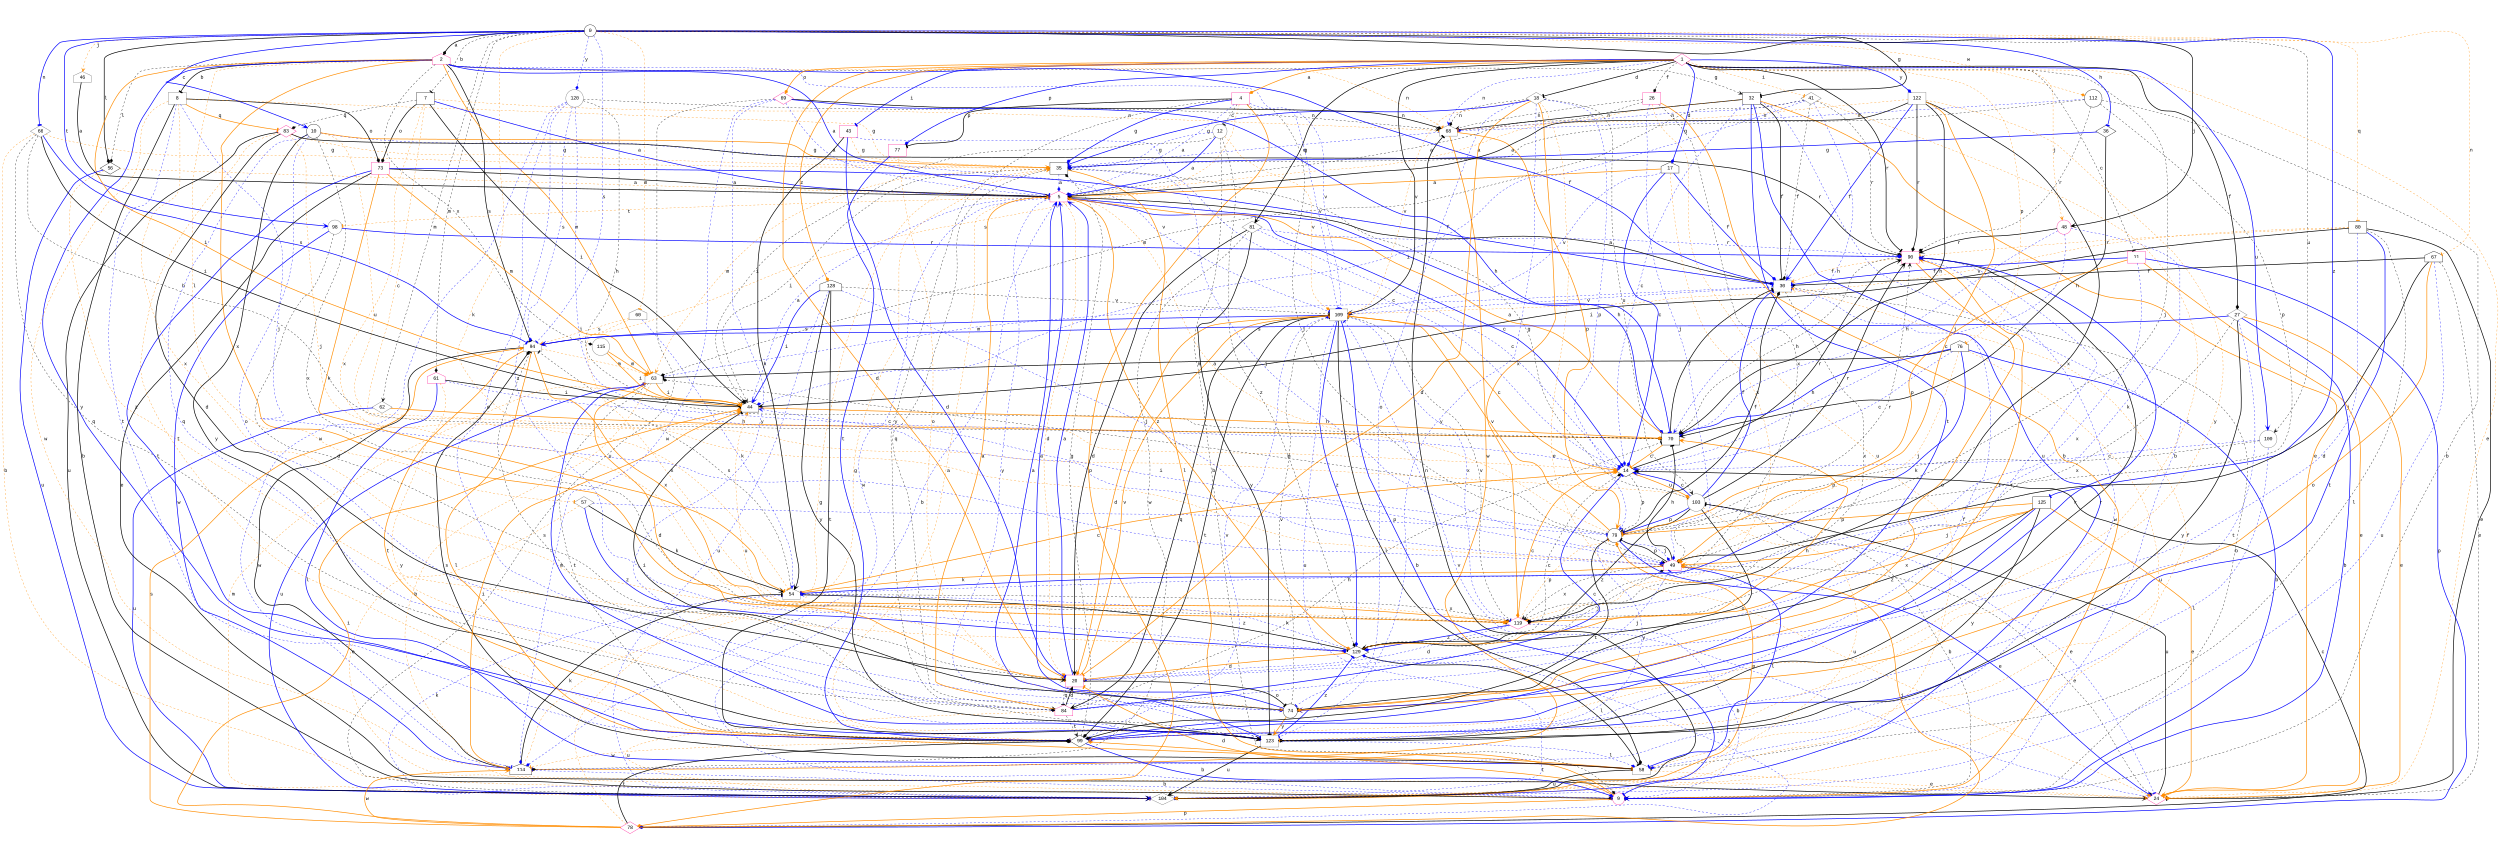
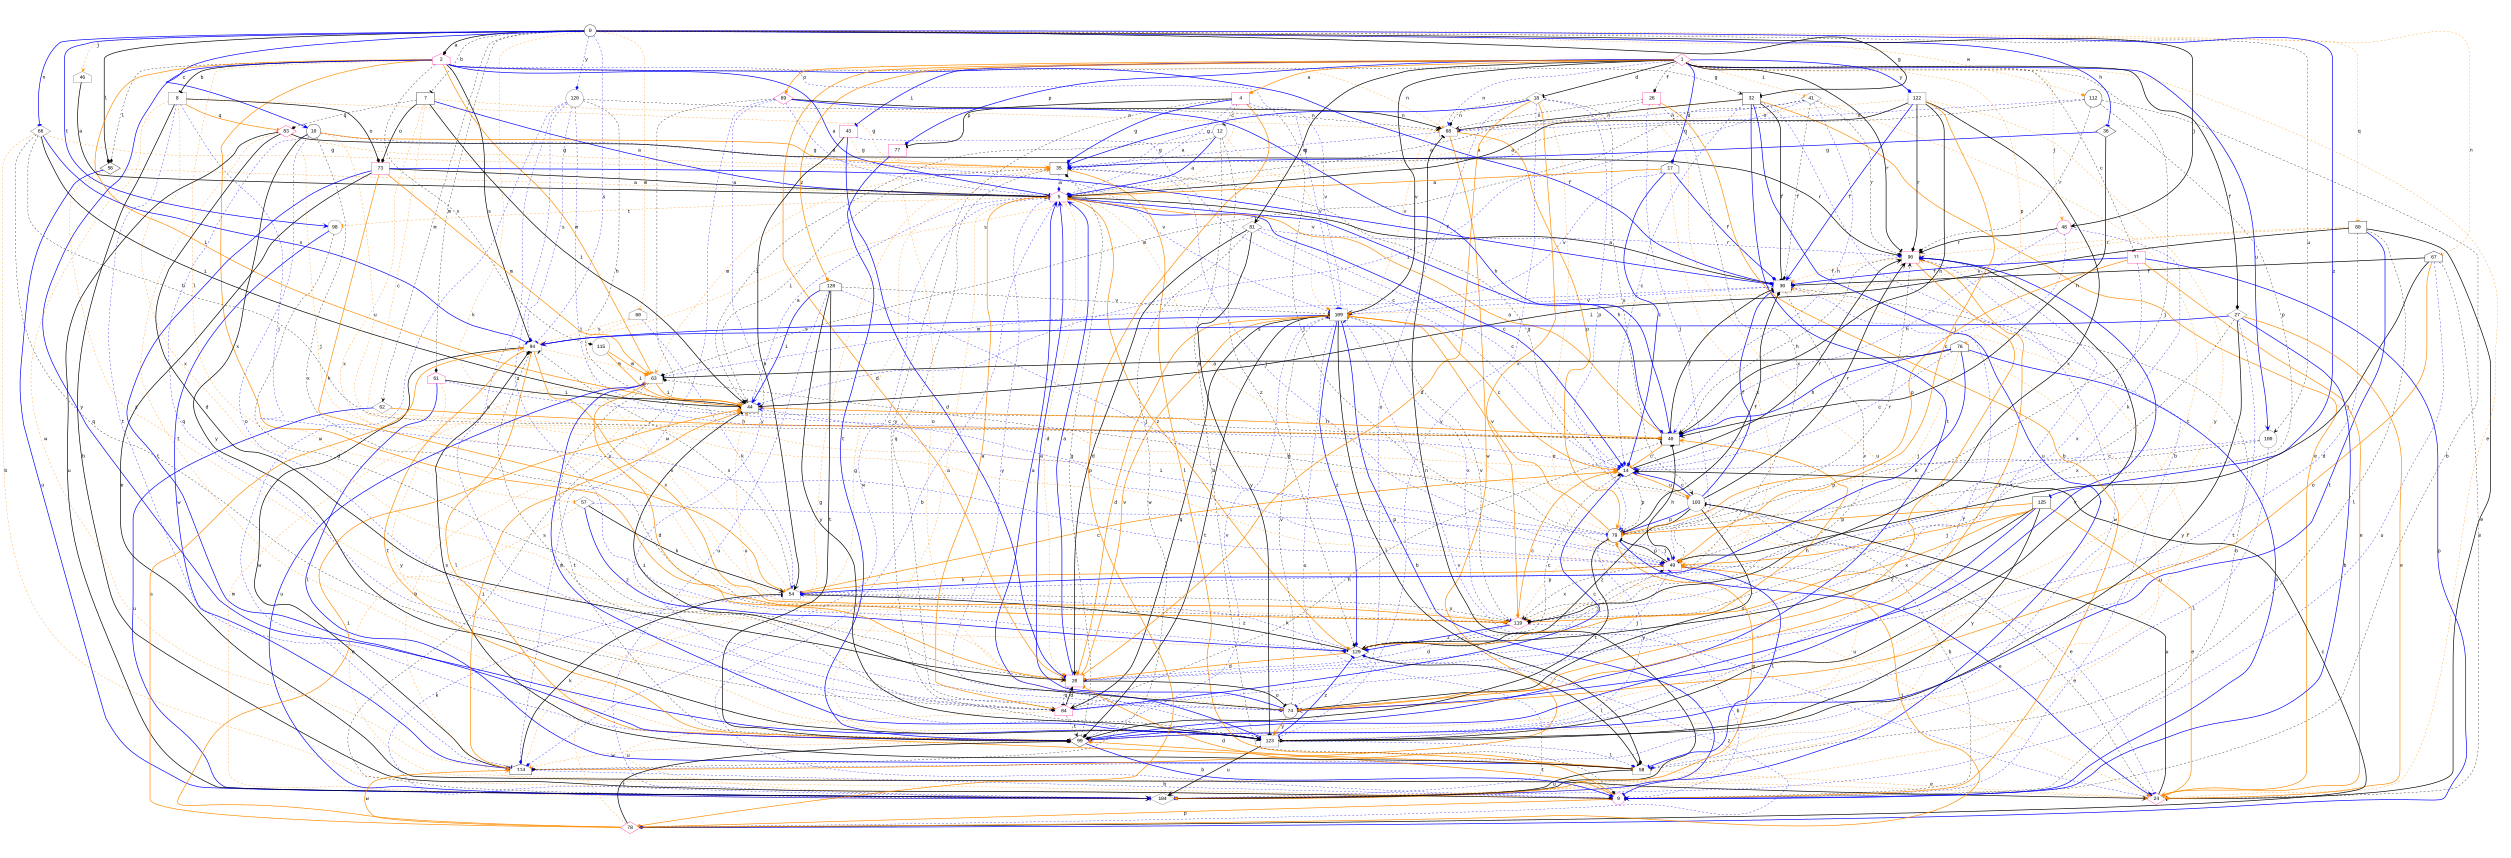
edge "98" -> "90": removed, label "r"
node "70": label "70" -> "40"
